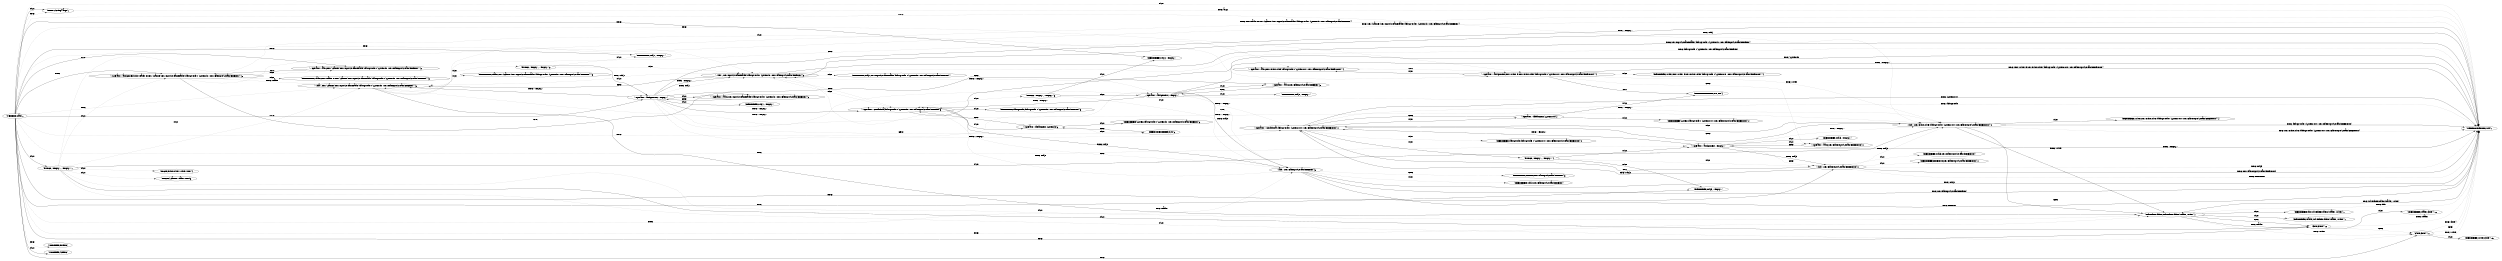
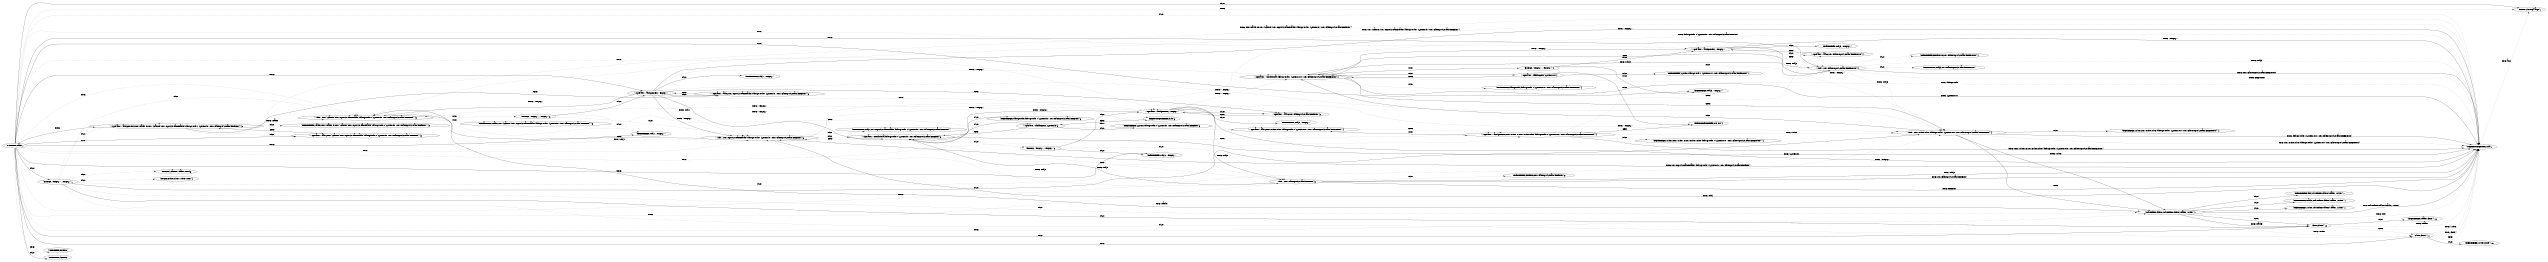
edge "(PARAM,String[] args)" -> "(METHOD_RETURN,void)": reversed
edge "(<operator>.fieldAccess,System.in)" -> "(FIELD_IDENTIFIER,in,in)": label "AST: " -> "ANY: "
edge "(<init>,new FileInputStream(FILE_IN))" -> "(IDENTIFIER,FILE_IN,new FileInputStream(FILE_IN))": label "CFG: " -> "AST: "
node "(IDENTIFIER,$obj0,new FileInputStream(FILE_IN))": removed
node "(IDENTIFIER,writer,solveTheProblem(reader, writer))": added
